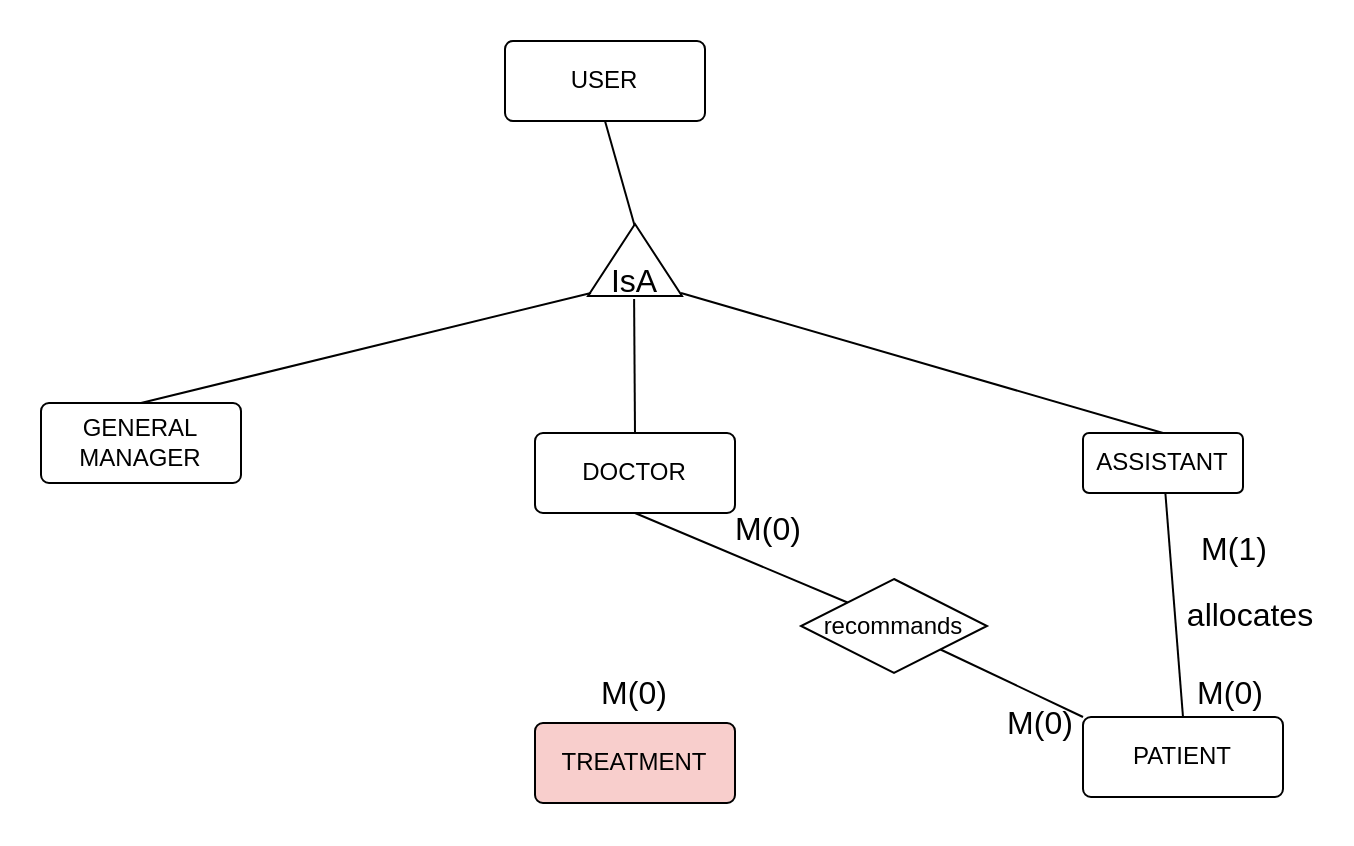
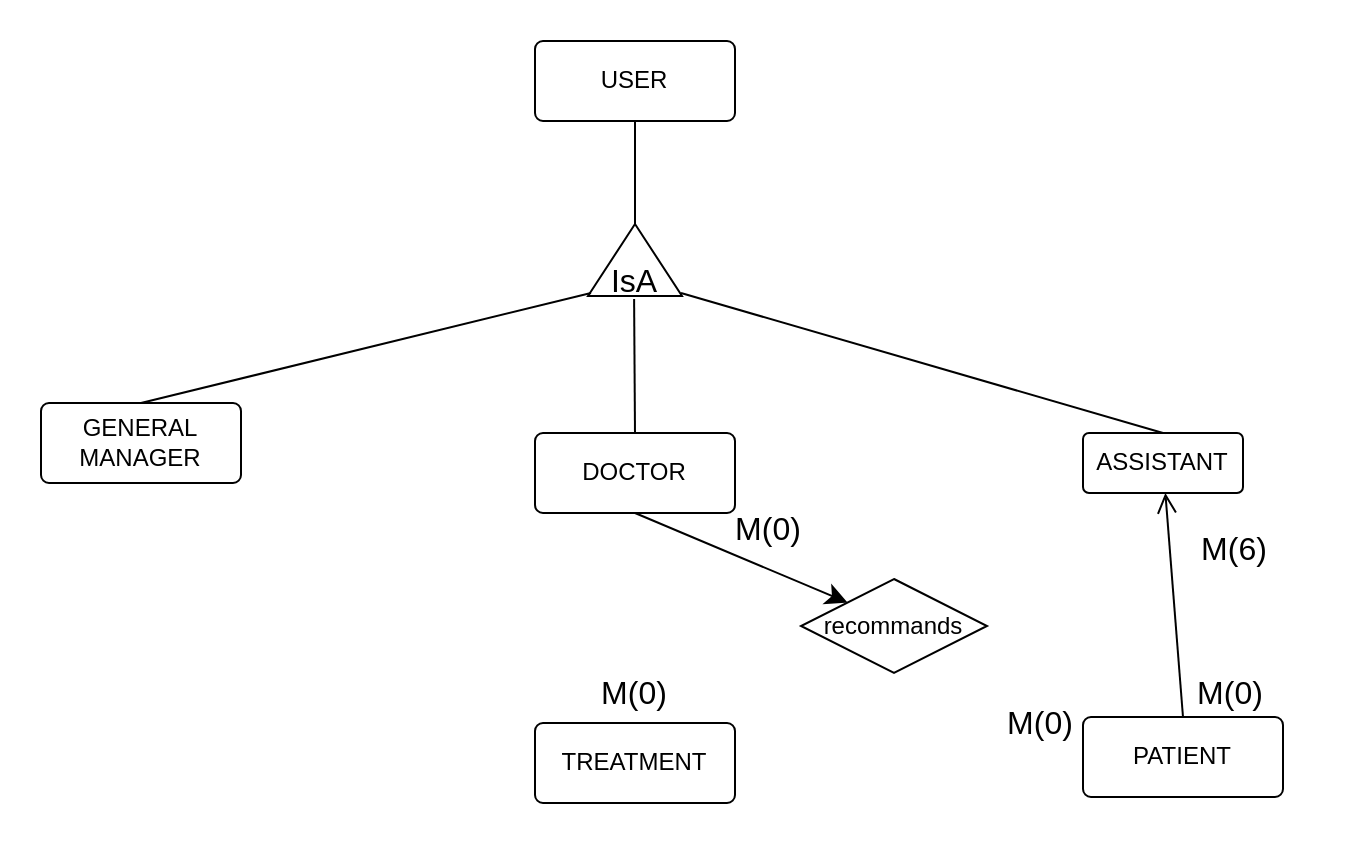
node "USER": moved (605, 81) -> (635, 81)
edge "ASSISTANT" -- "PATIENT": arrowhead none -> open
node "M(1)": label "M(1)" -> "M(6)"
edge "DOCTOR" -- "recommands": arrowhead none -> classic
node "allocates": removed
edge "recommands" -- "PATIENT": removed
node "TREATMENT": fillcolor #f8cecc -> #ffffff
